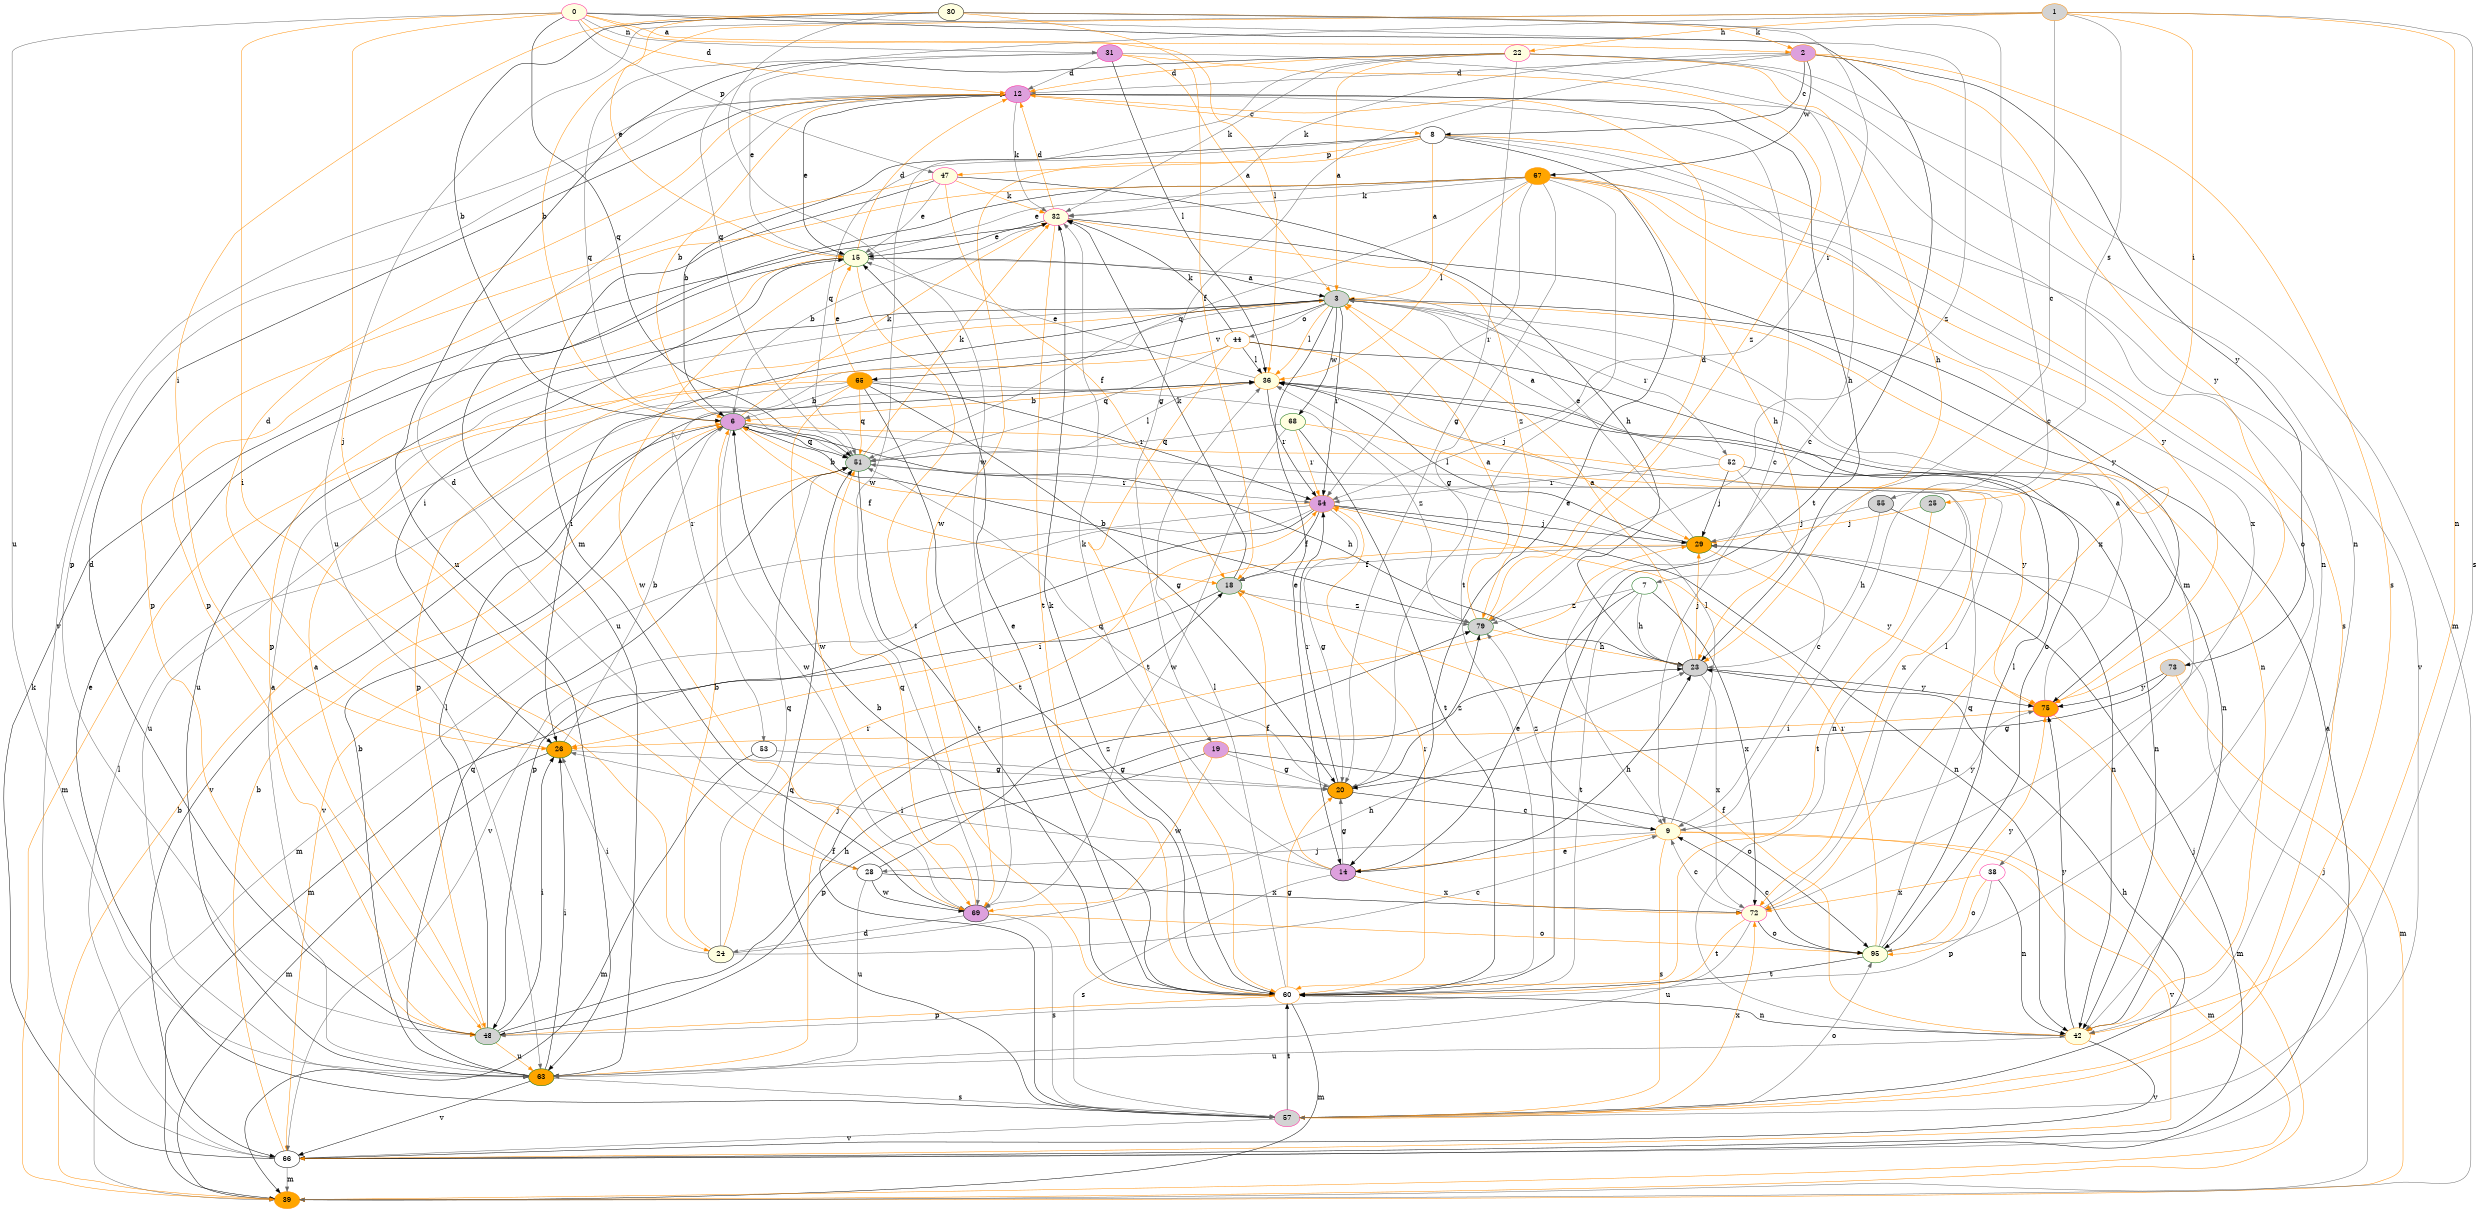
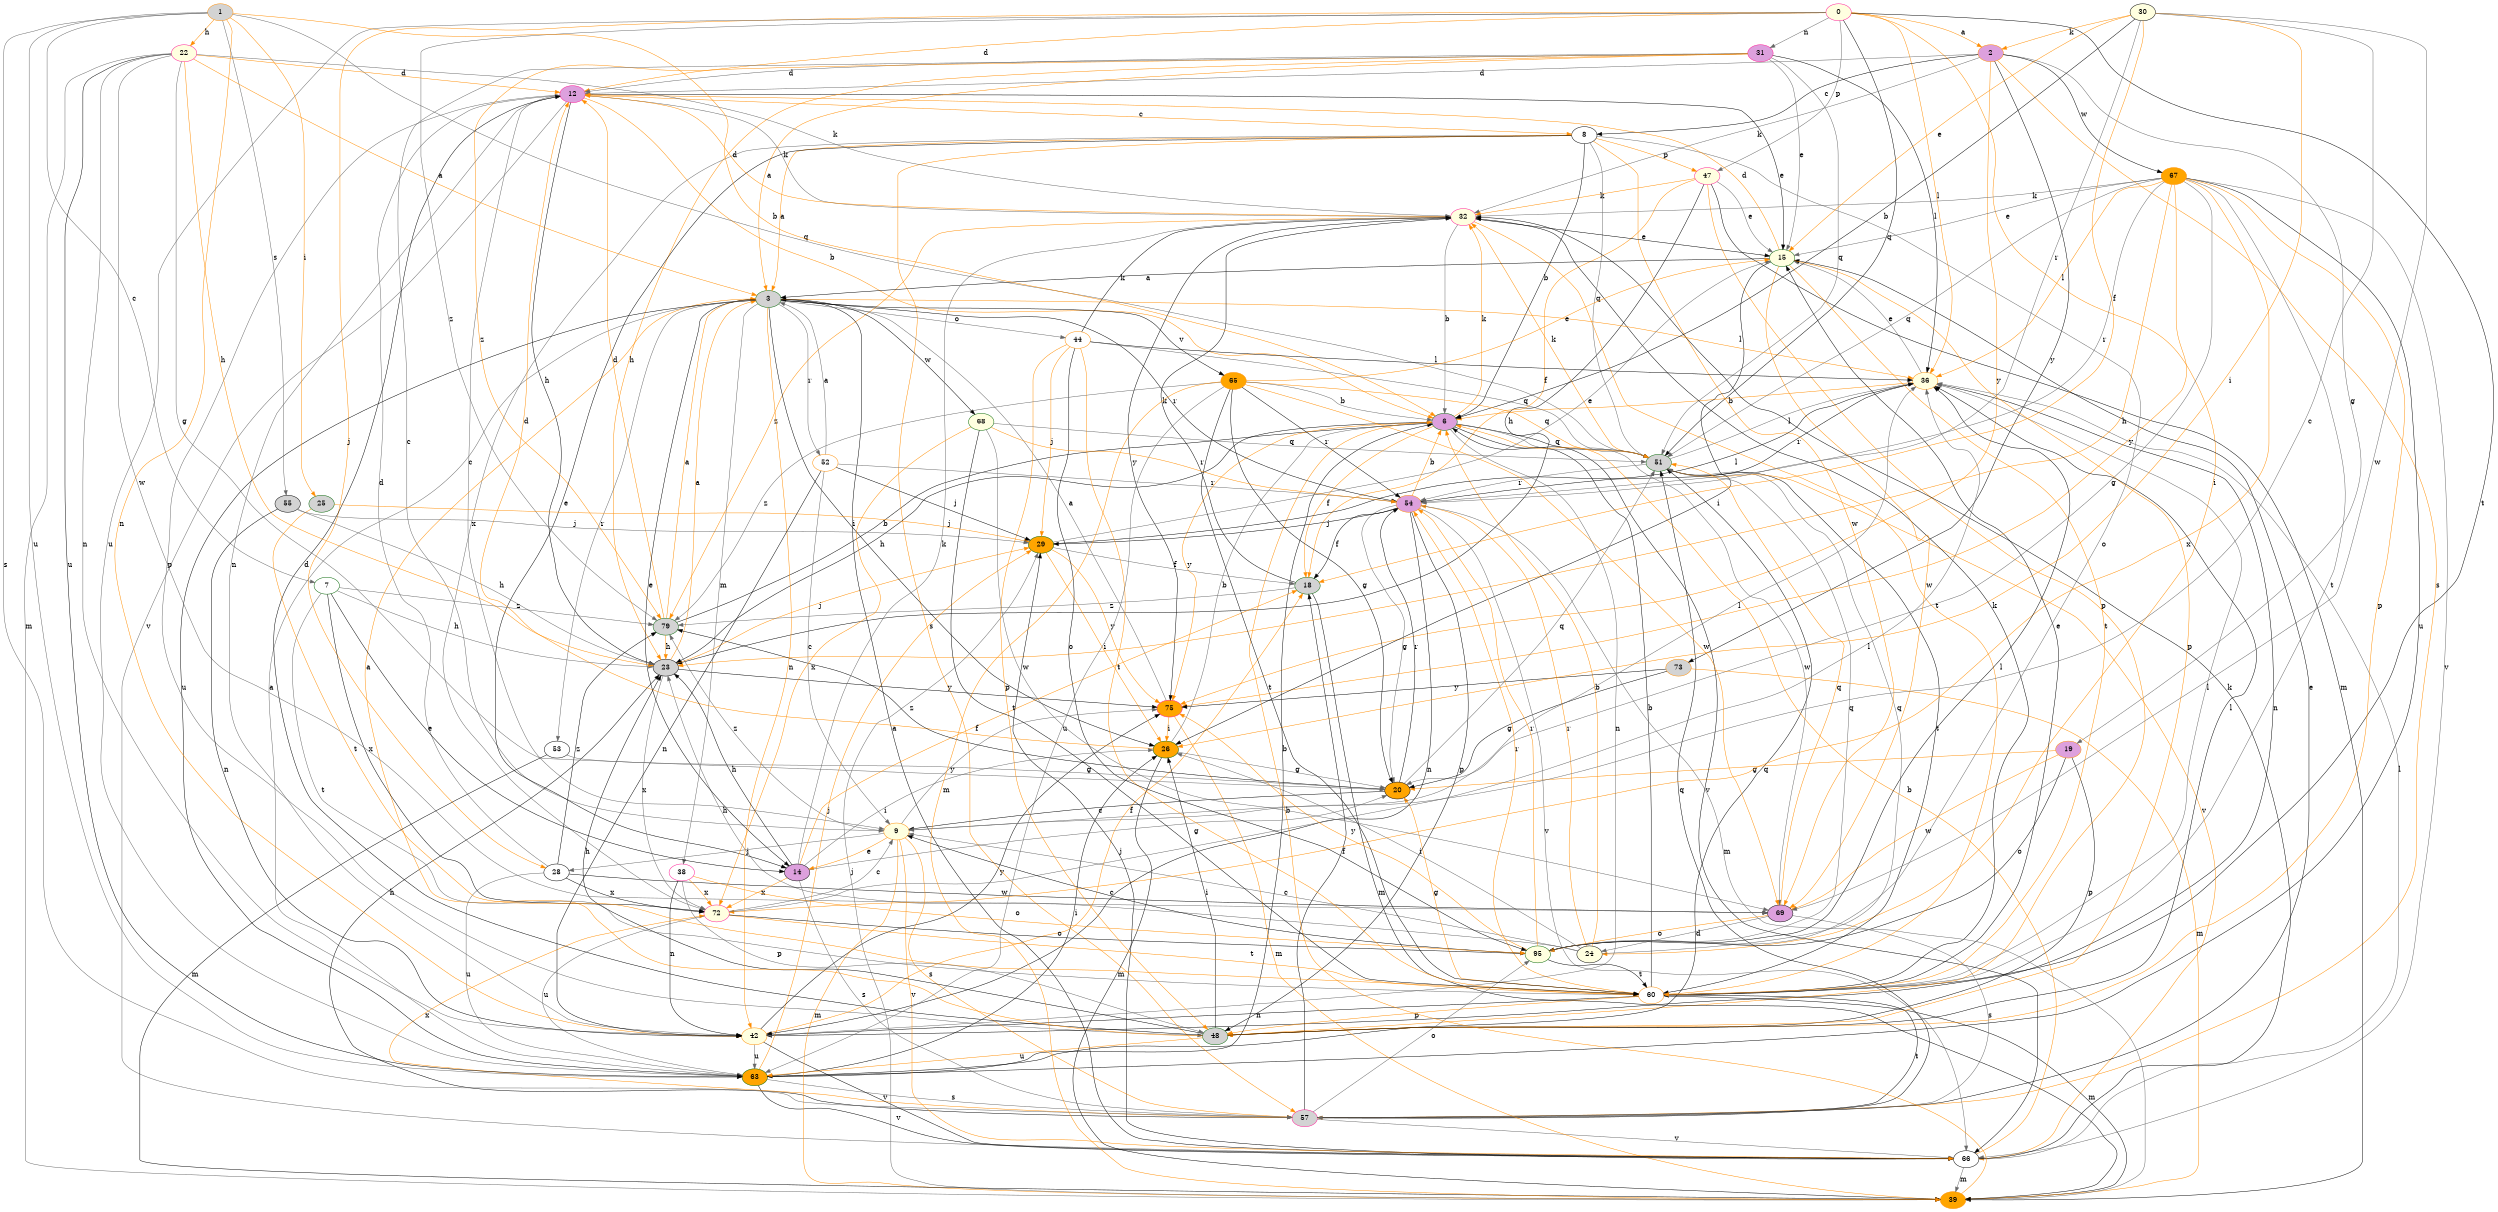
edge "31" -> "23": added, label "h"
edge "47" -> "69": now "47" -> "39"
edge "19" -> "20": color gray40 -> darkorange
